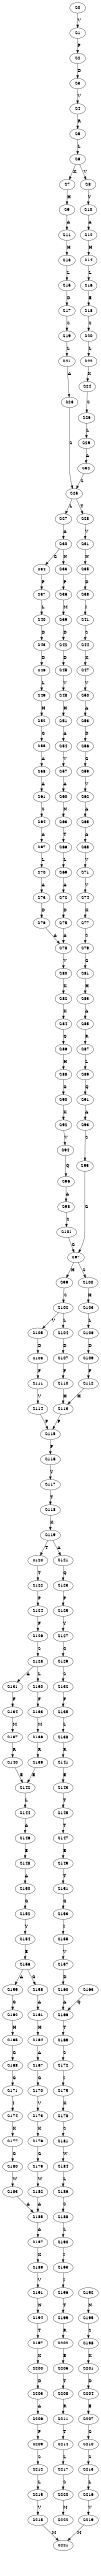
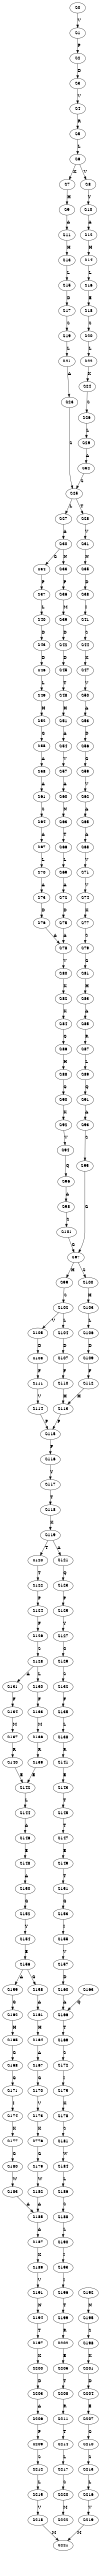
edge "S45" -> "S48": label "V" -> "T"
node "S176": label "S176" -> "S776"
